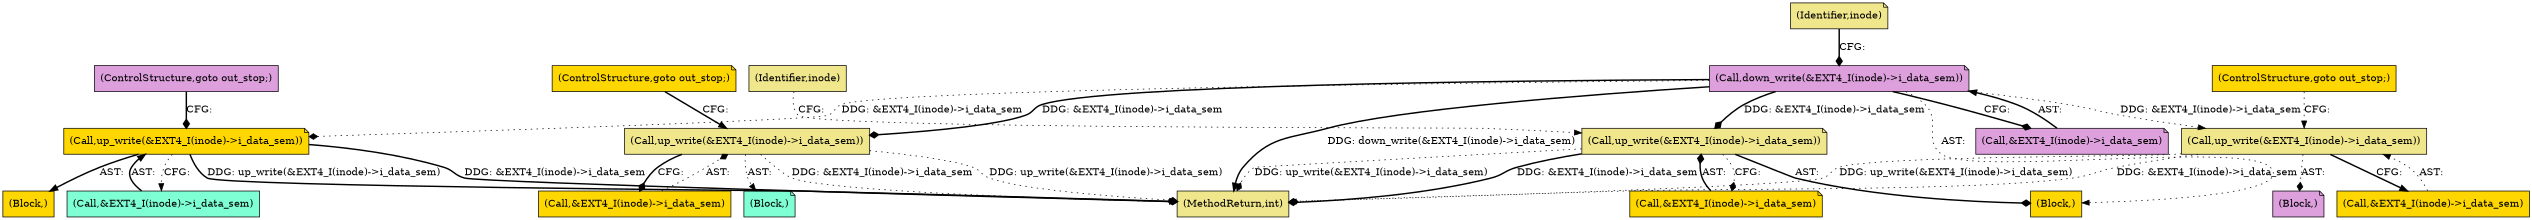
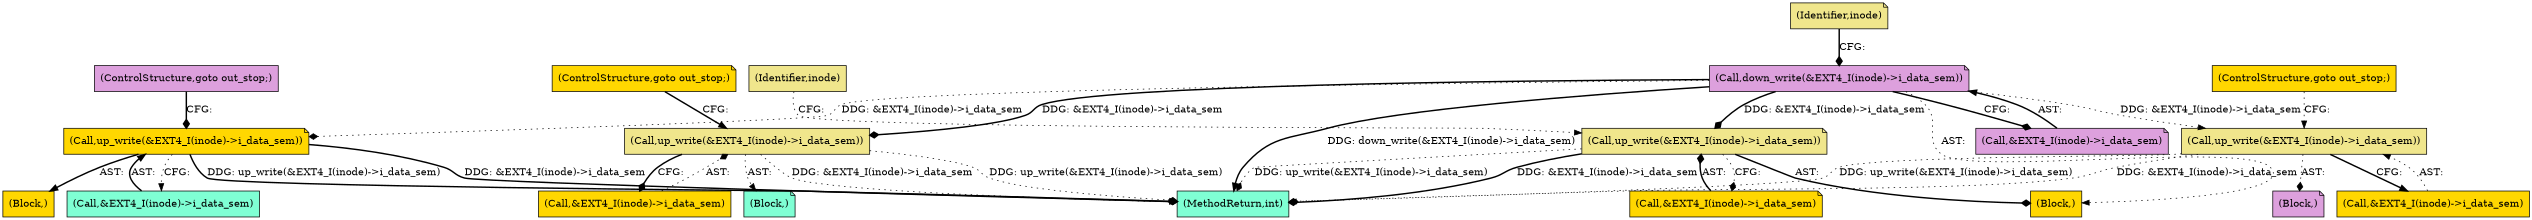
node "(MethodReturn,int)": fillcolor khaki -> aquamarine
